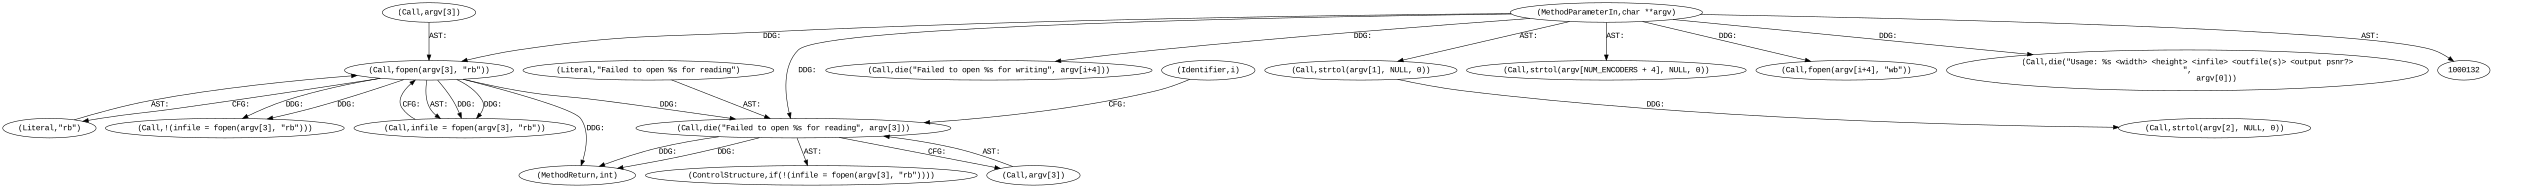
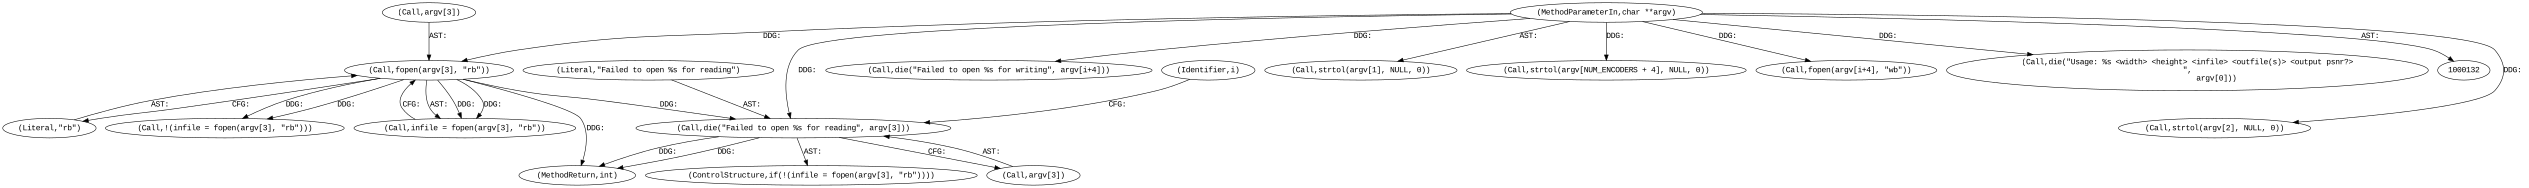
edge "(MethodParameterIn,char **argv)" -> "(Call,strtol(argv[NUM_ENCODERS + 4], NULL, 0))": label "AST: " -> "DDG: "
edge "(Call,strtol(argv[1], NULL, 0))" -> "(Call,strtol(argv[2], NULL, 0))": now "(MethodParameterIn,char **argv)" -> "(Call,strtol(argv[2], NULL, 0))"
